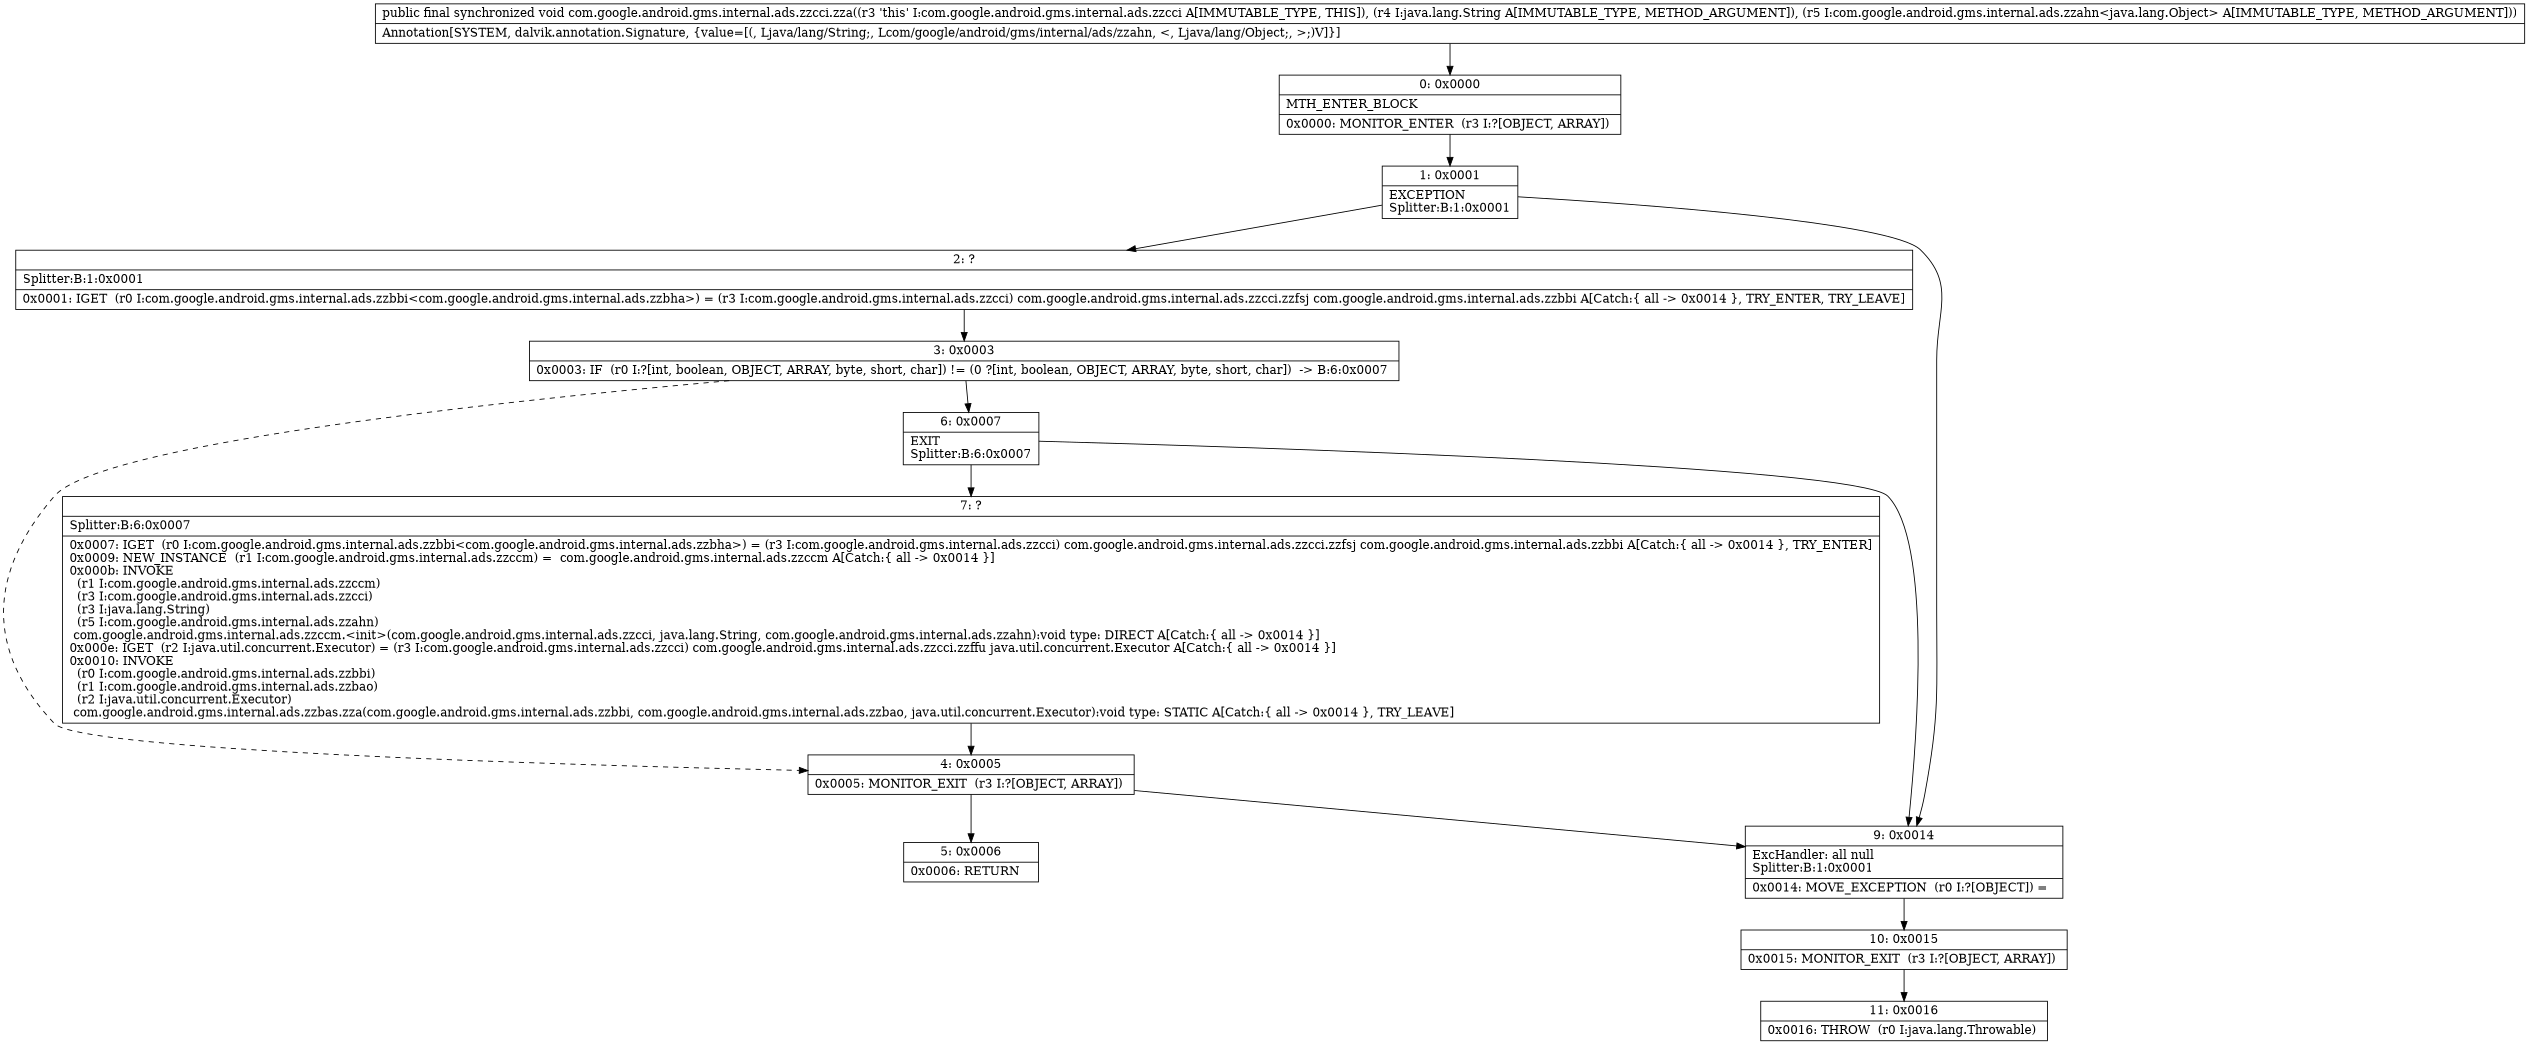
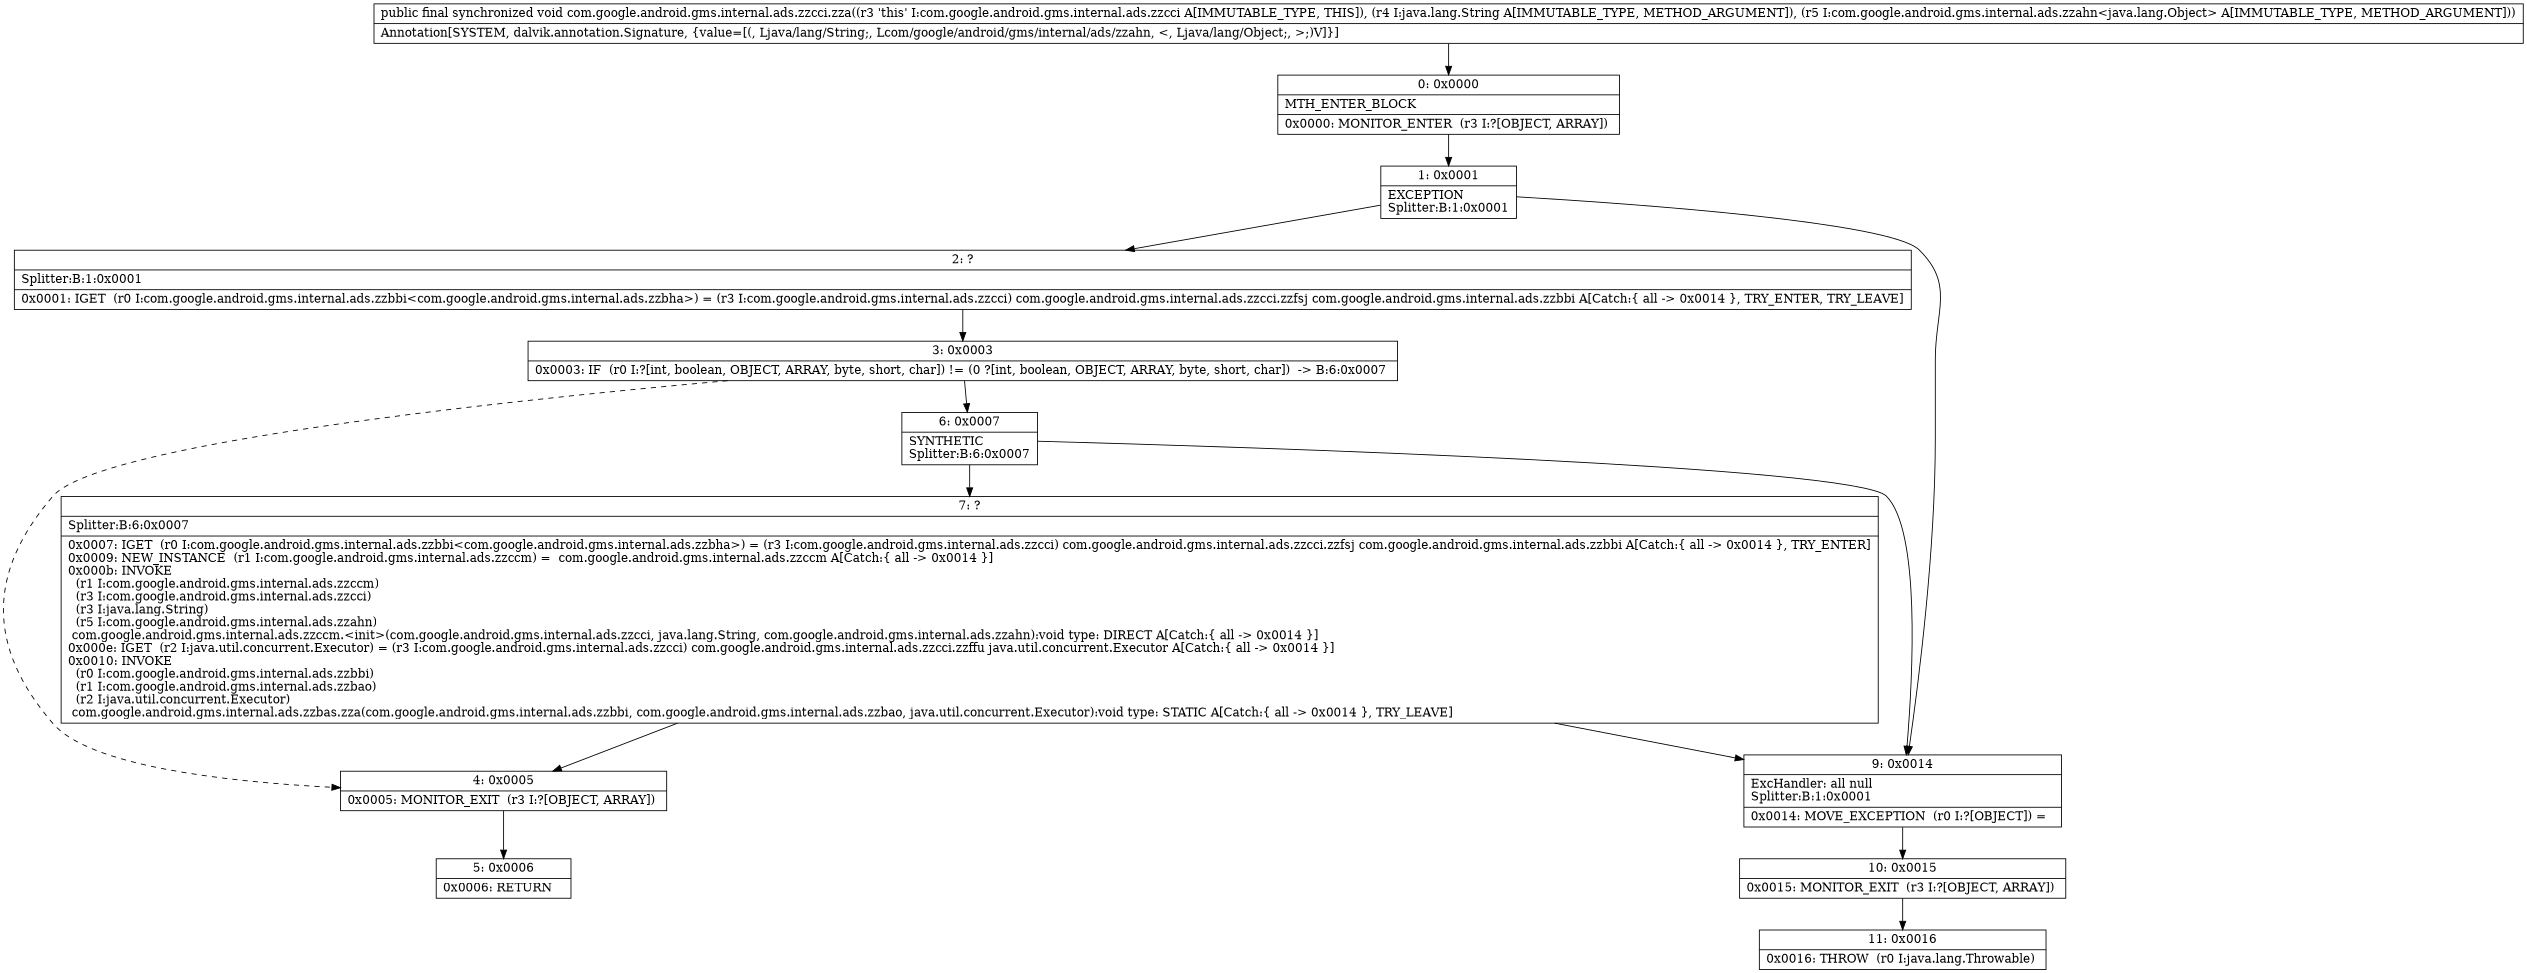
node "6: 0x0007": text "EXIT" -> "SYNTHETIC"
edge "4: 0x0005" -> "9: 0x0014": now "7: ?" -> "9: 0x0014"
